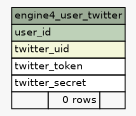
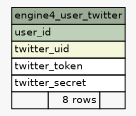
node "engine4_user_twitter": text "0 rows" -> "8 rows"
